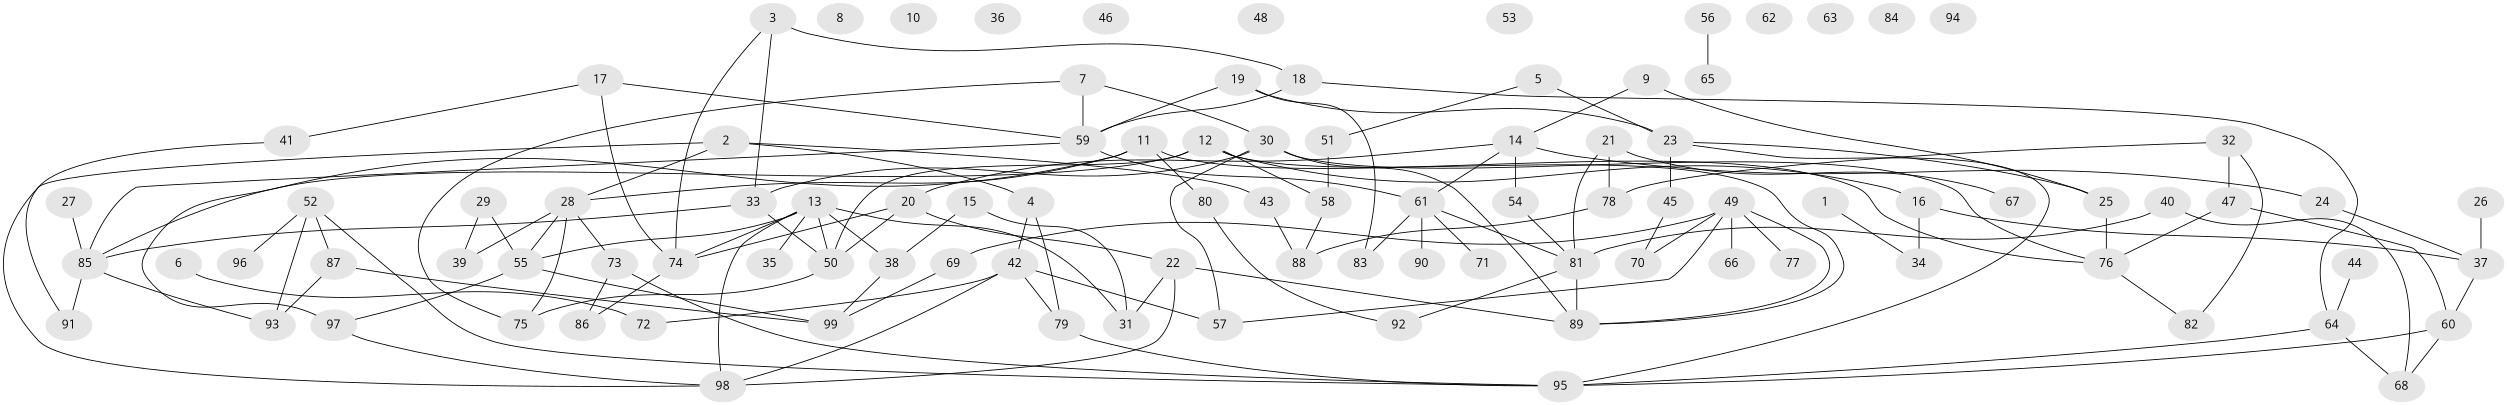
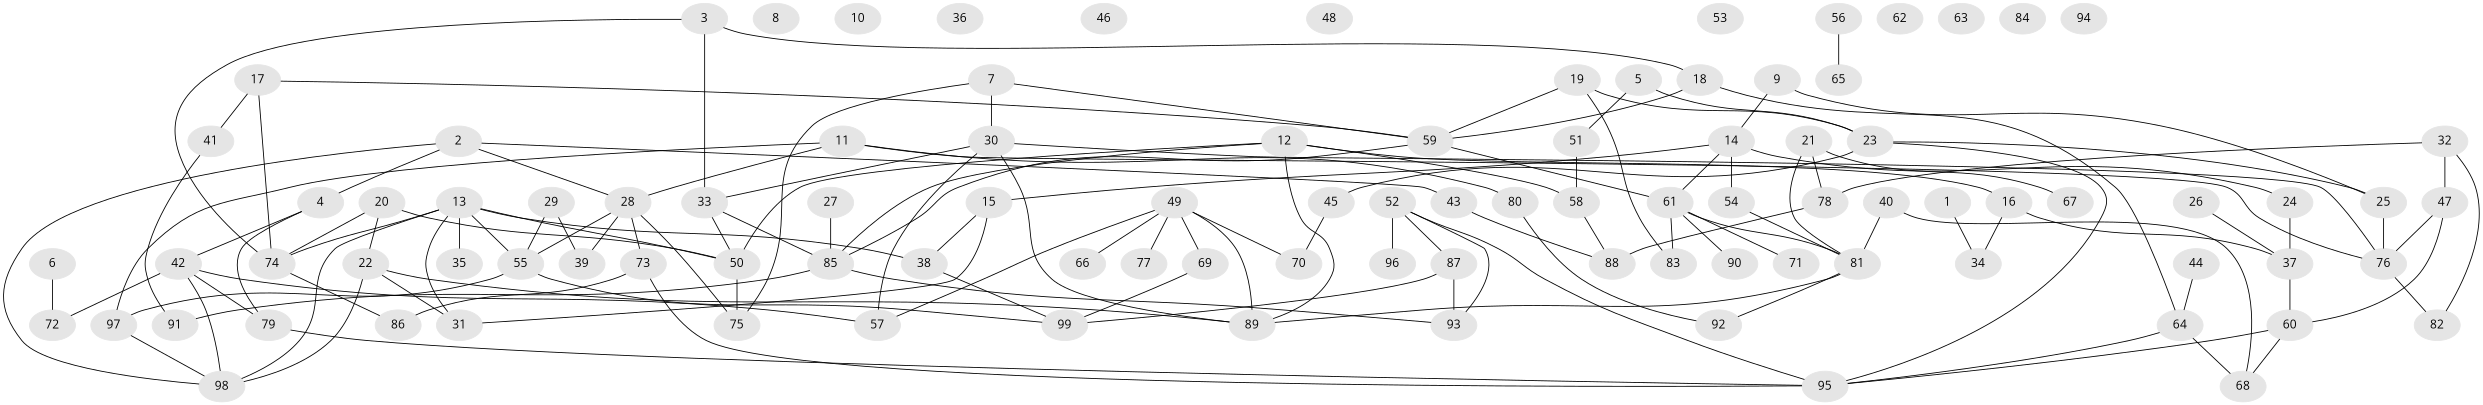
edge "14" -- "20": now "14" -- "15"
